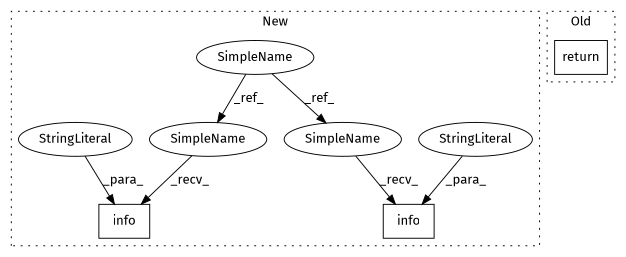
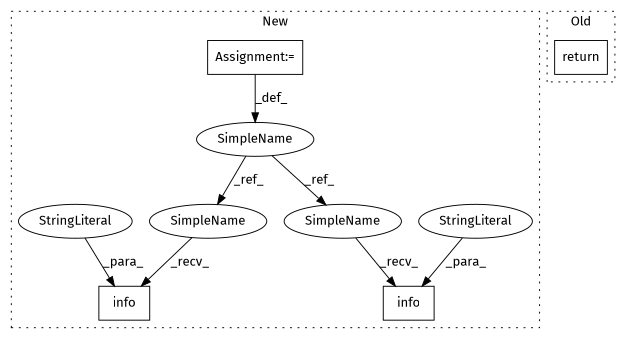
node "Assignment:=": added
